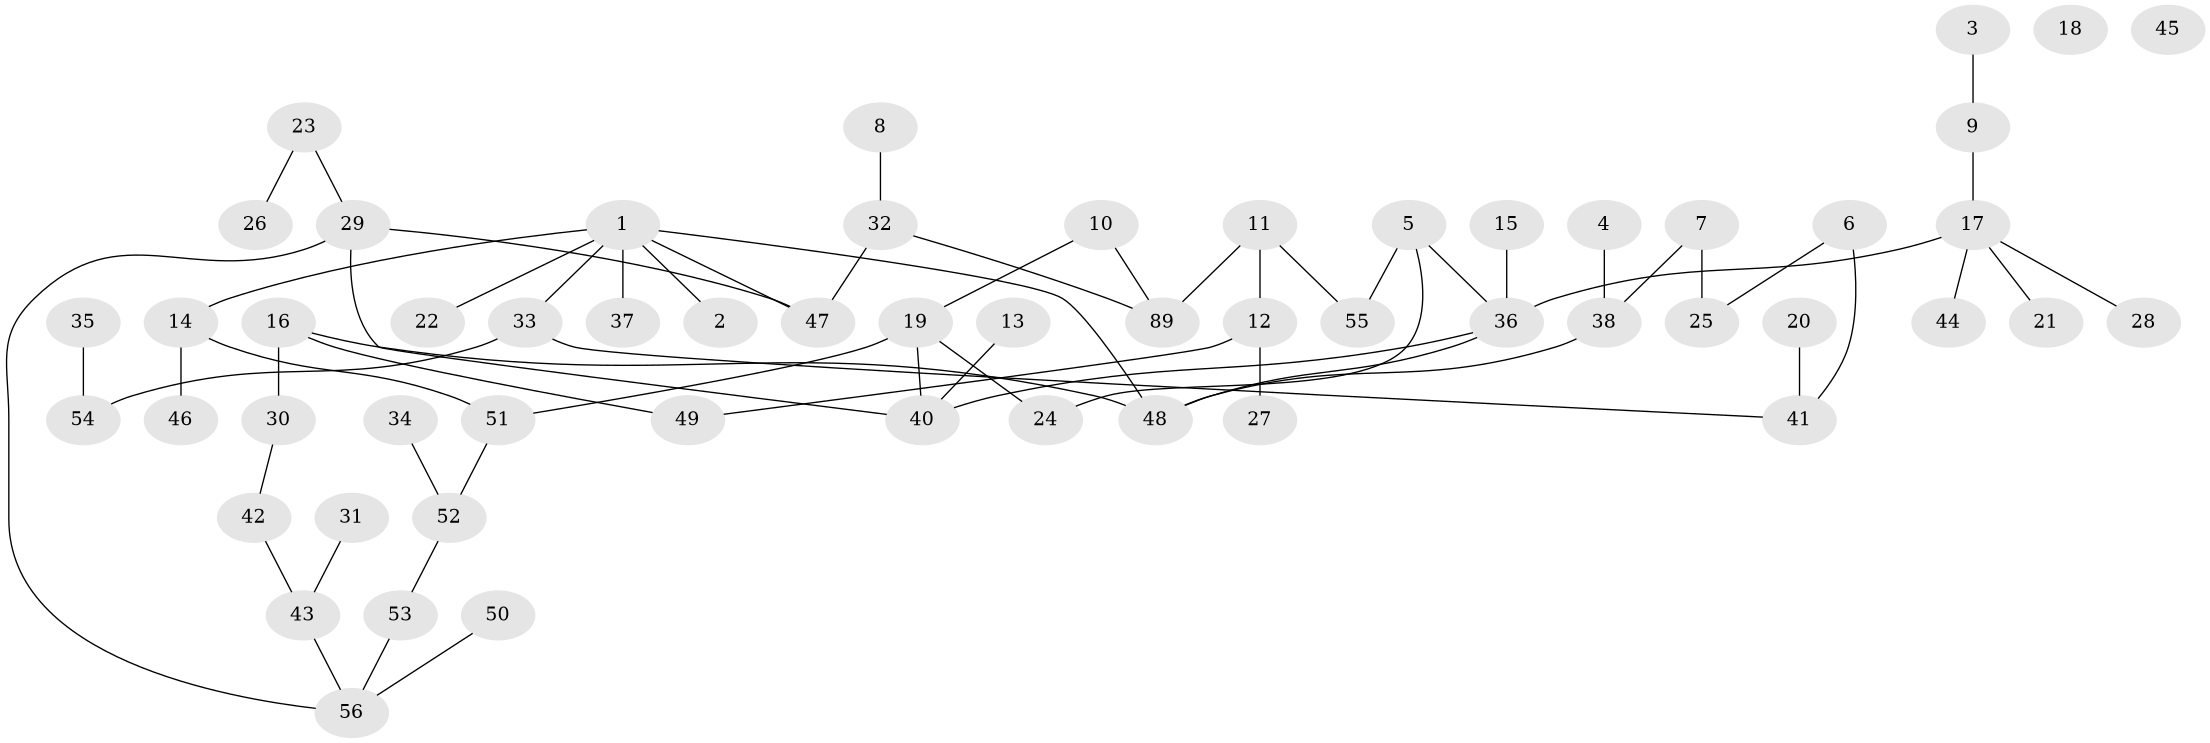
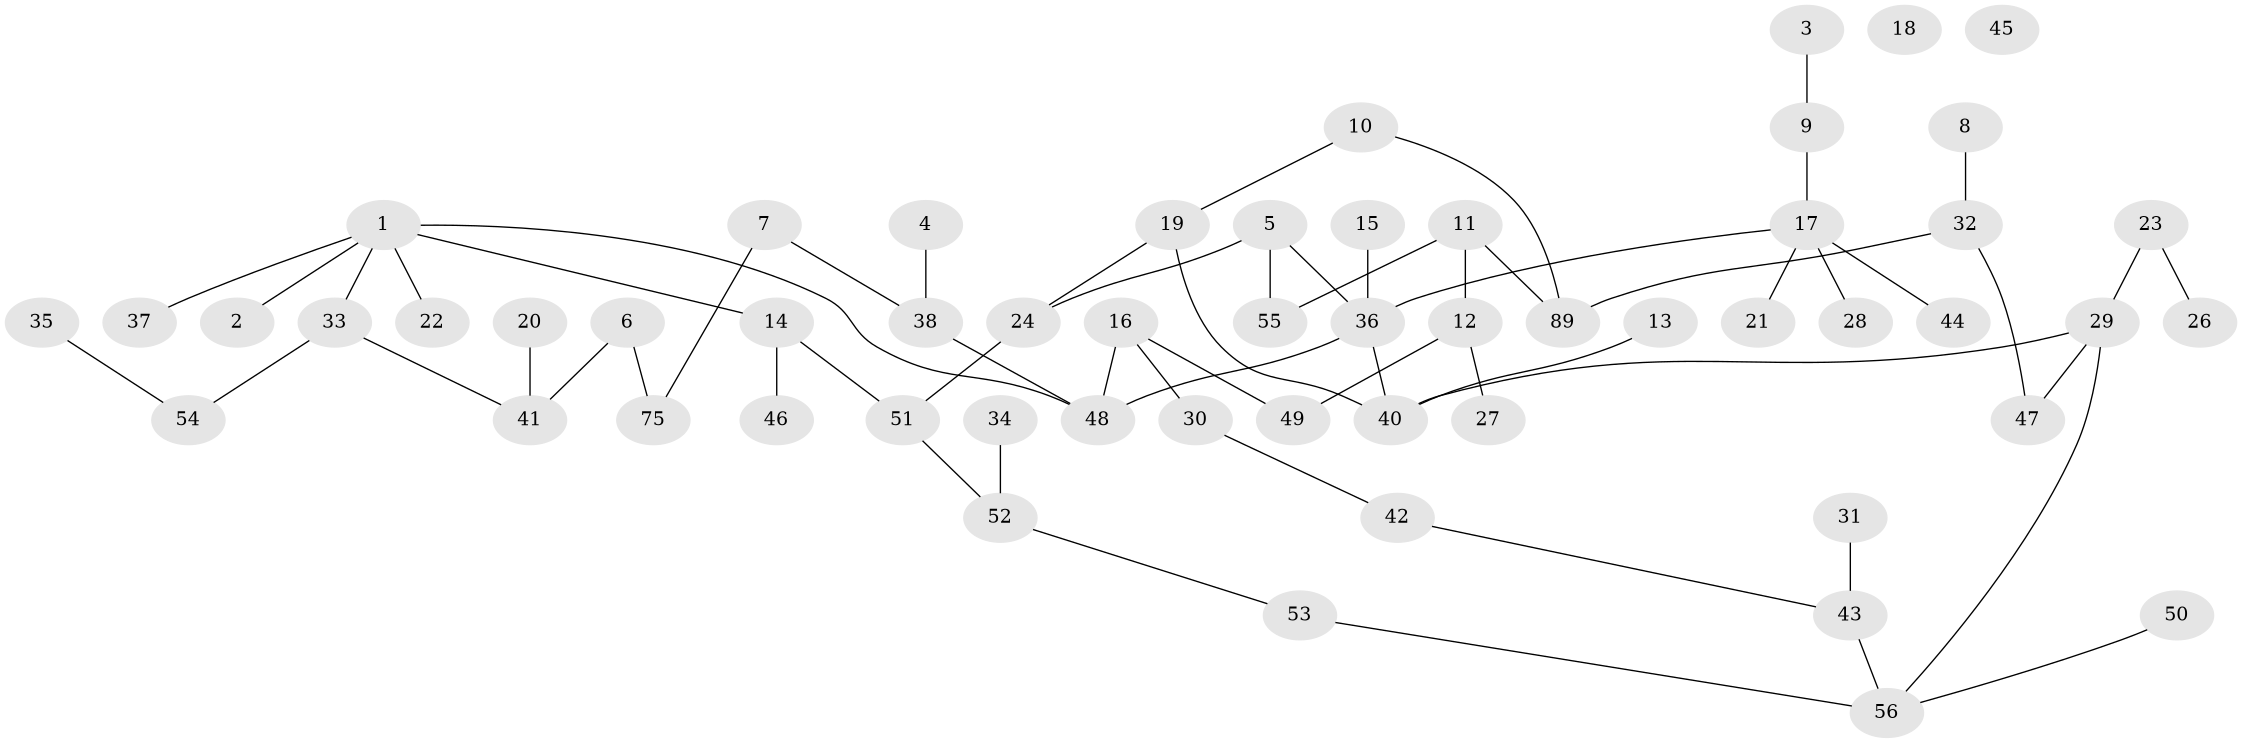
edge "1" -- "47": removed
node "25": label "25" -> "75"
edge "19" -- "51": now "24" -- "51"
